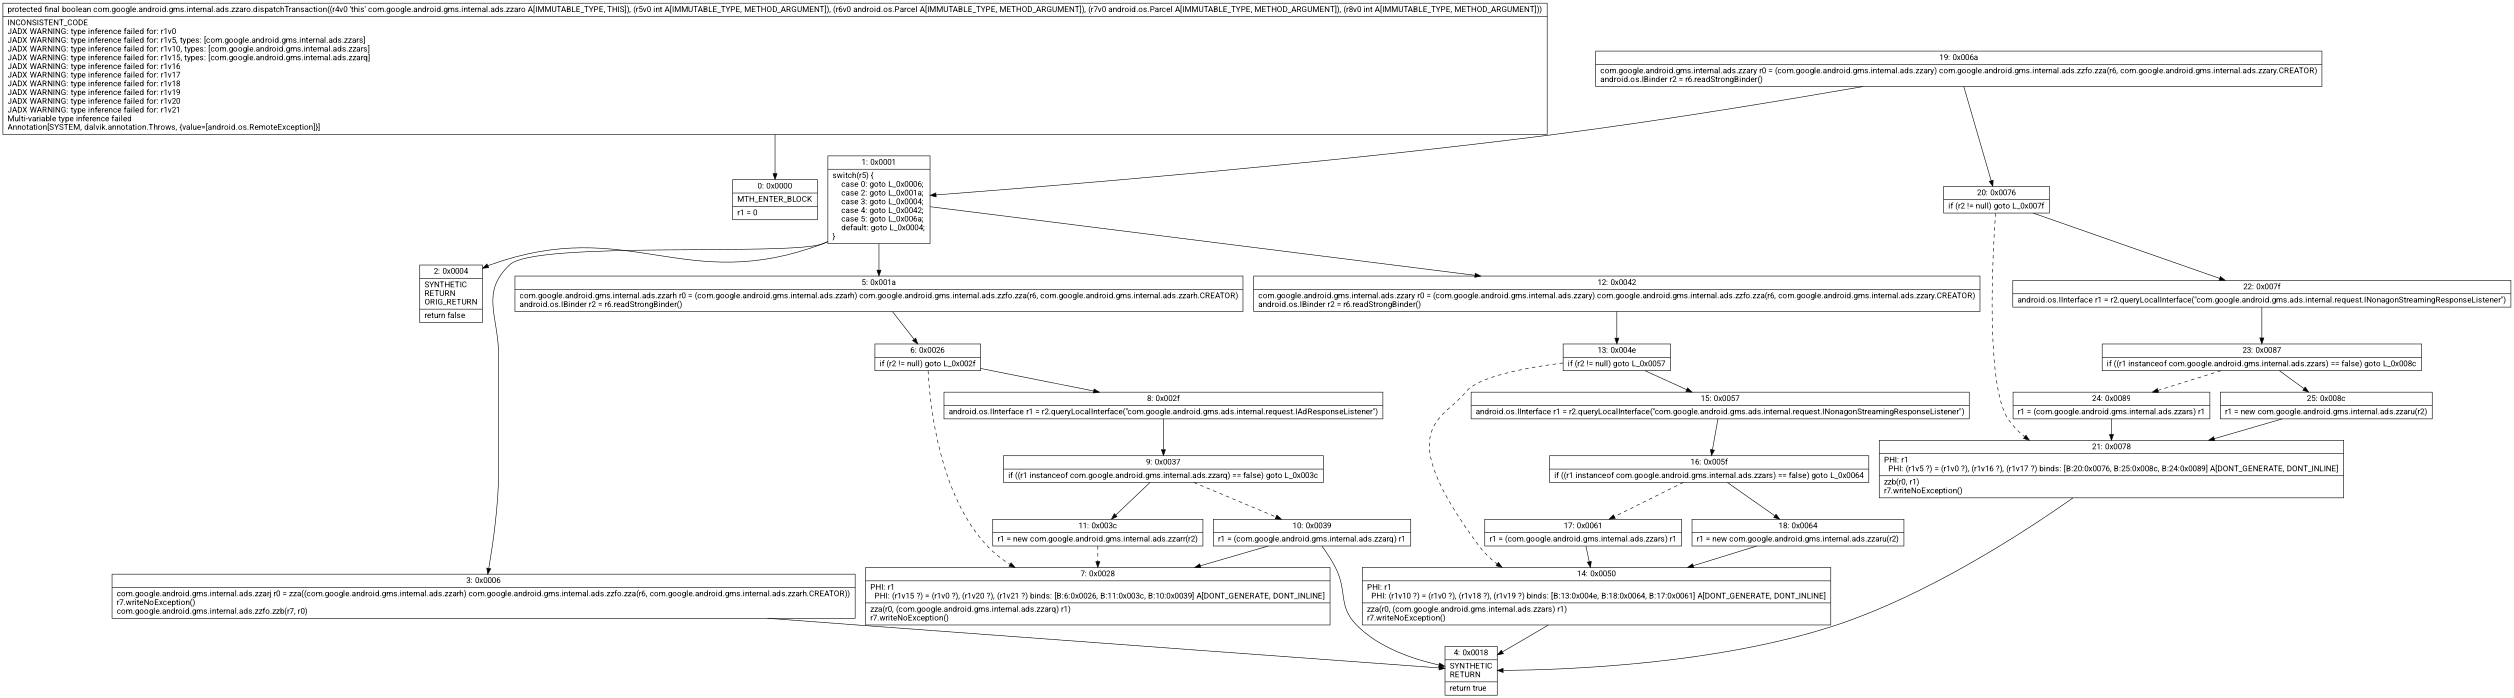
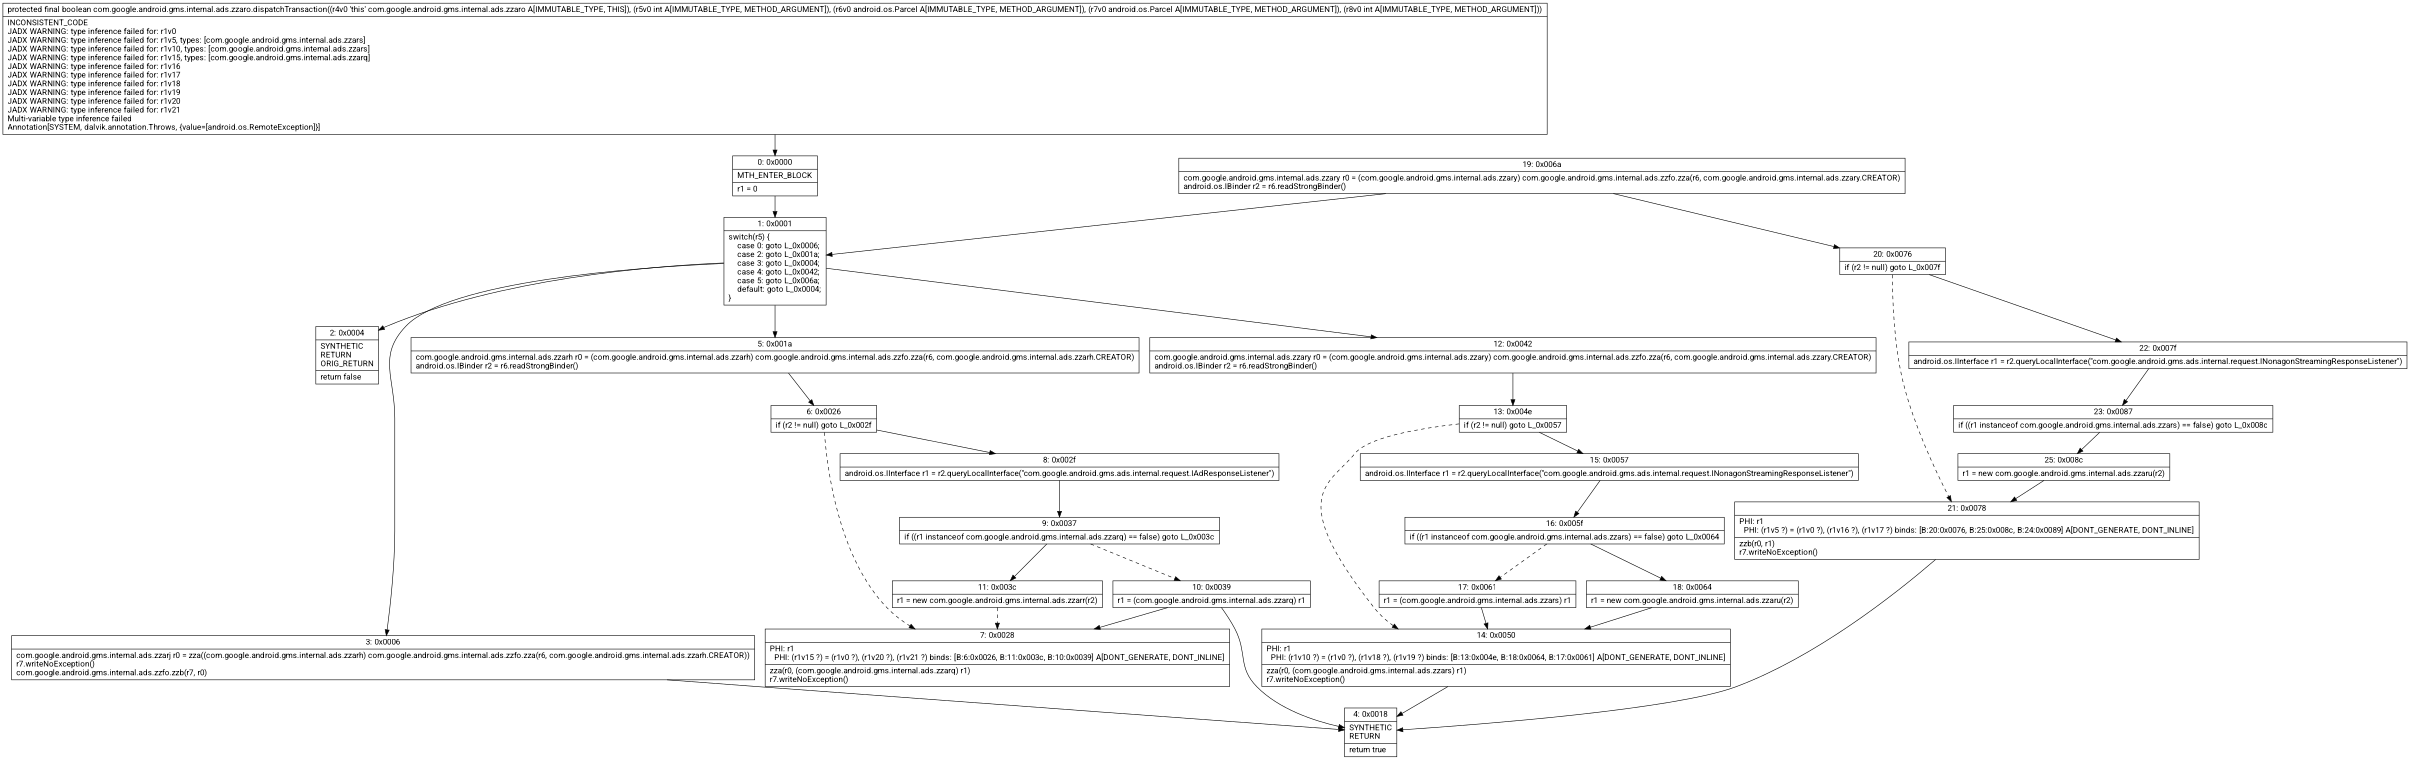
edge "0: 0x0000" -> "1: 0x0001": added
node "24: 0x0089": removed
